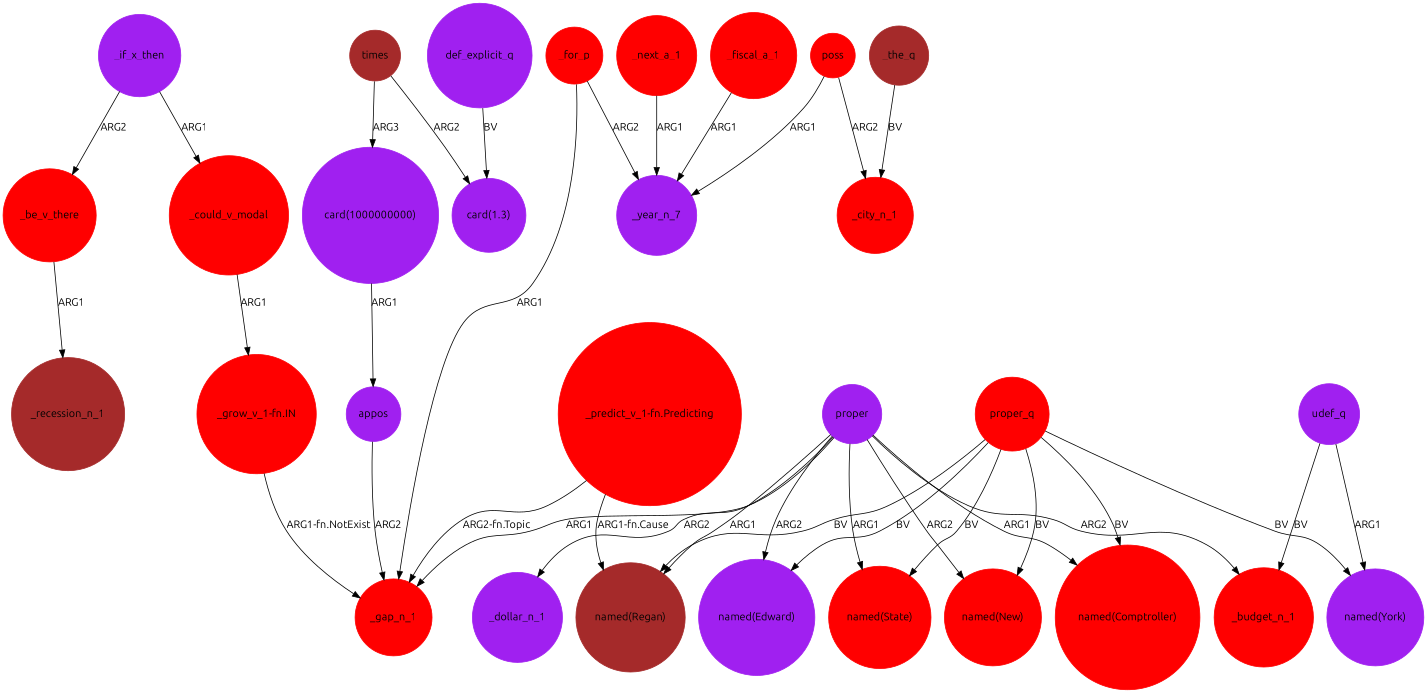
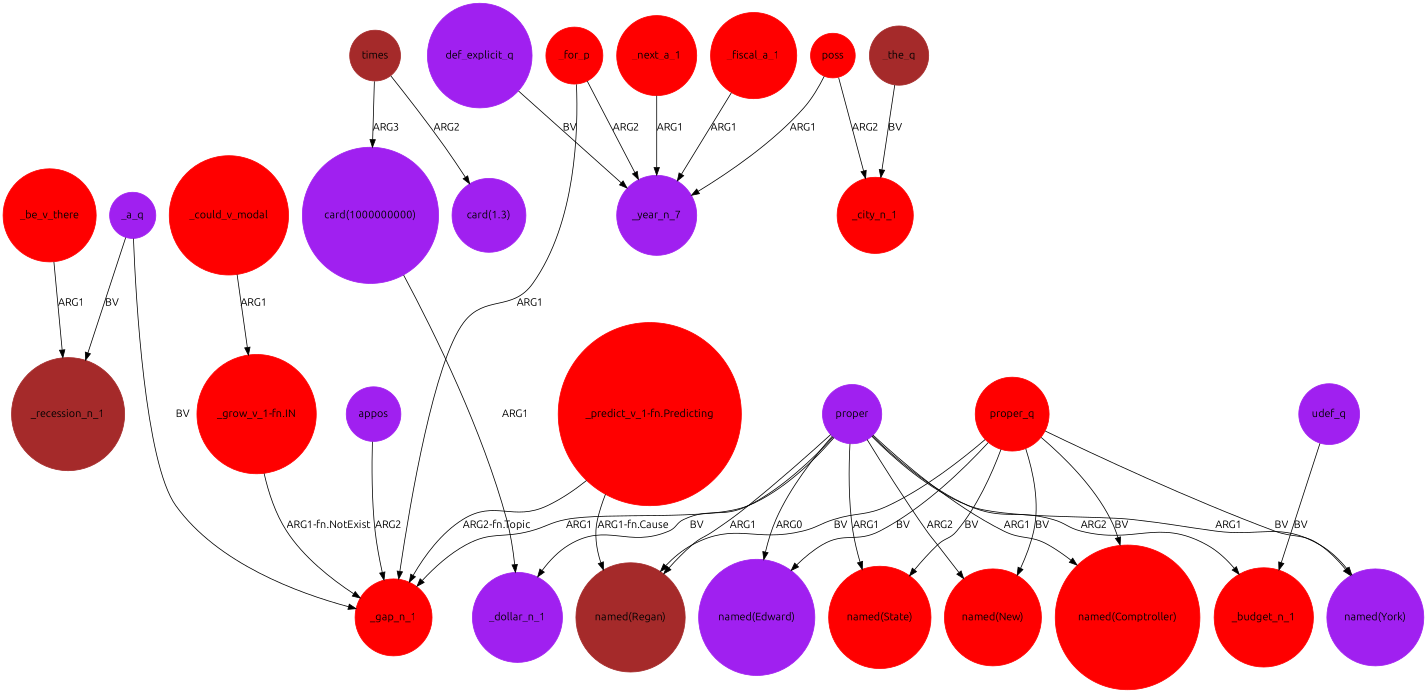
node "_if_x_then": removed
edge "def_explicit_q" -> "card(1.3)": now "def_explicit_q" -> "_year_n_7"
node "_a_q": added
edge "card(1000000000)" -> "appos": now "card(1000000000)" -> "_dollar_n_1"
edge "udef_q" -> "named(York)": now "proper" -> "named(York)"
edge "proper" -> "_dollar_n_1": label "ARG2" -> "BV"
edge "proper" -> "named(Edward)": label "ARG2" -> "ARG0"
